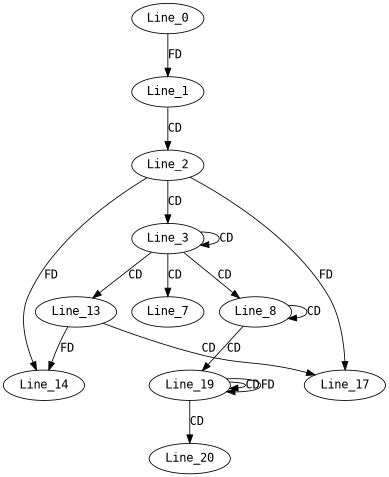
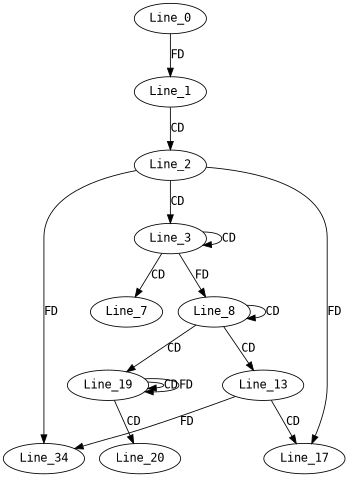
edge "Line_3" -> "Line_13": now "Line_8" -> "Line_13"
edge "Line_3" -> "Line_8": label "CD" -> "FD"
node "Line_14": label "Line_14" -> "Line_34"
